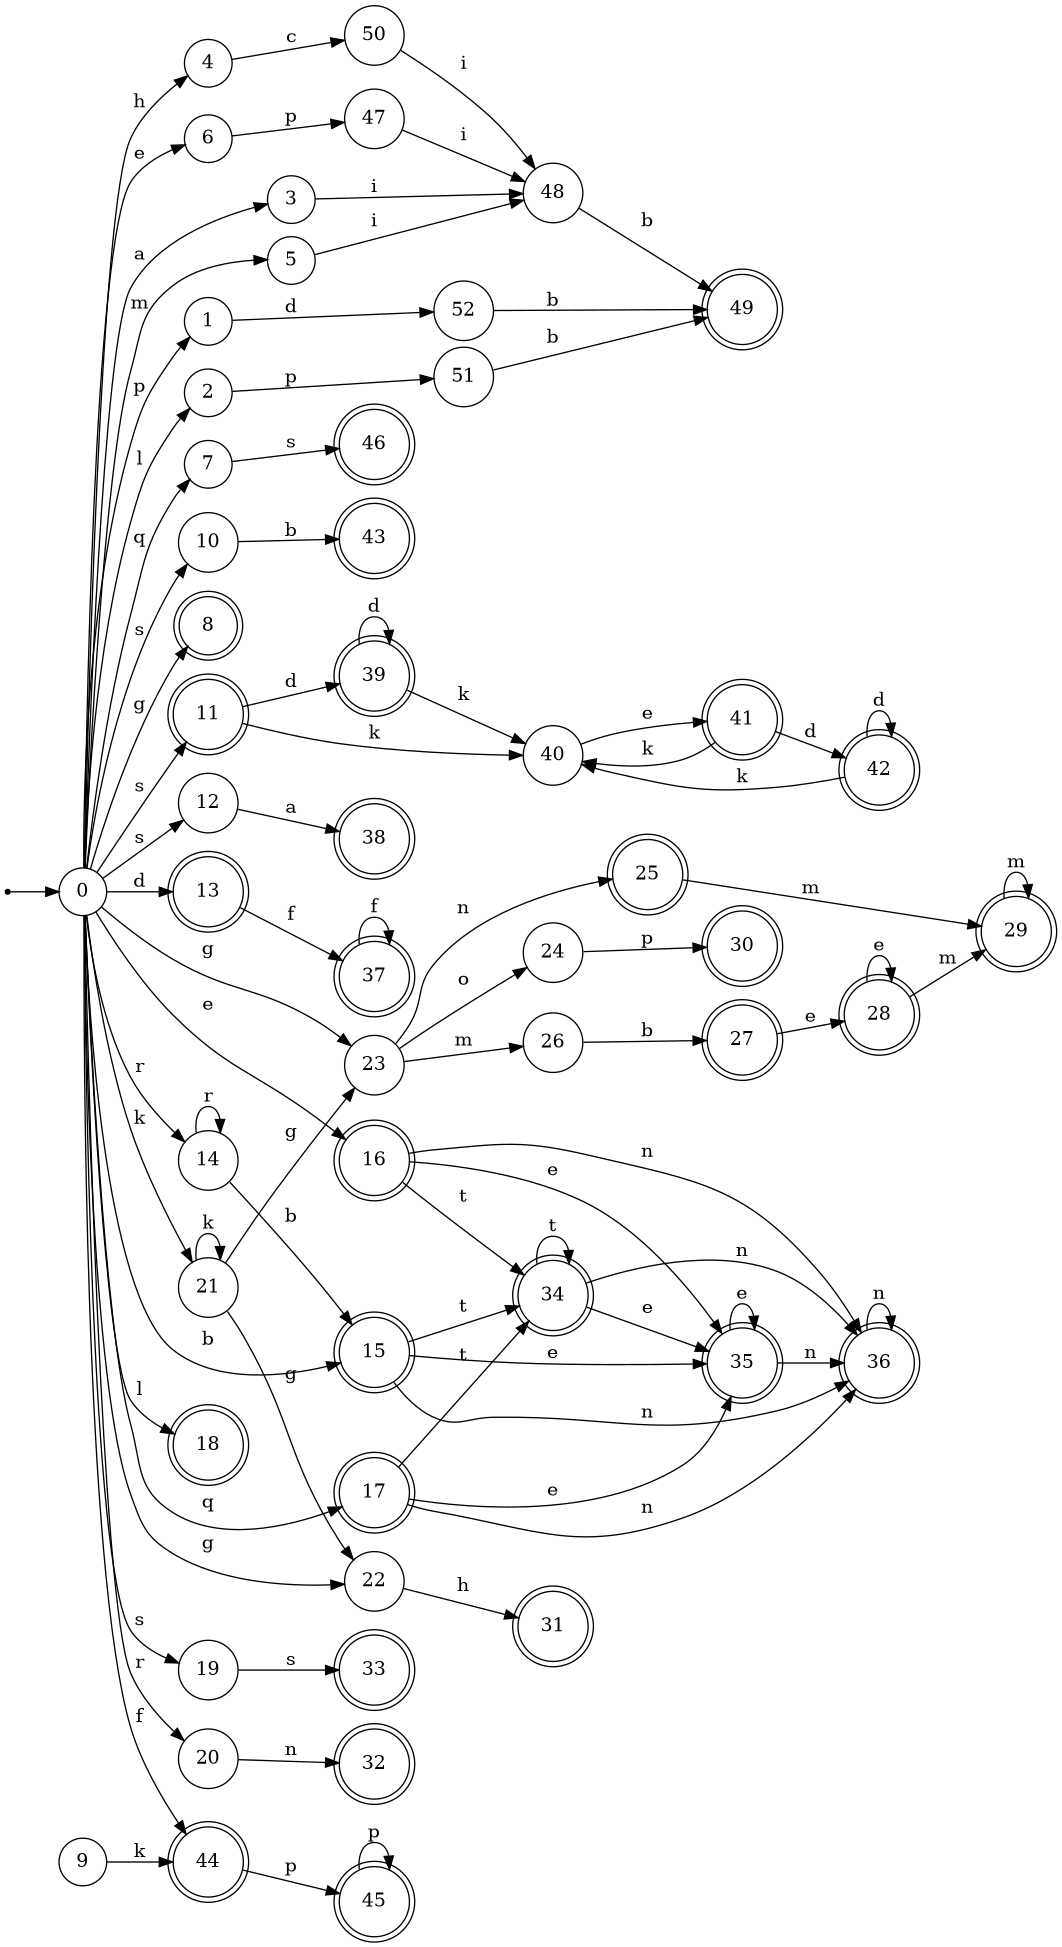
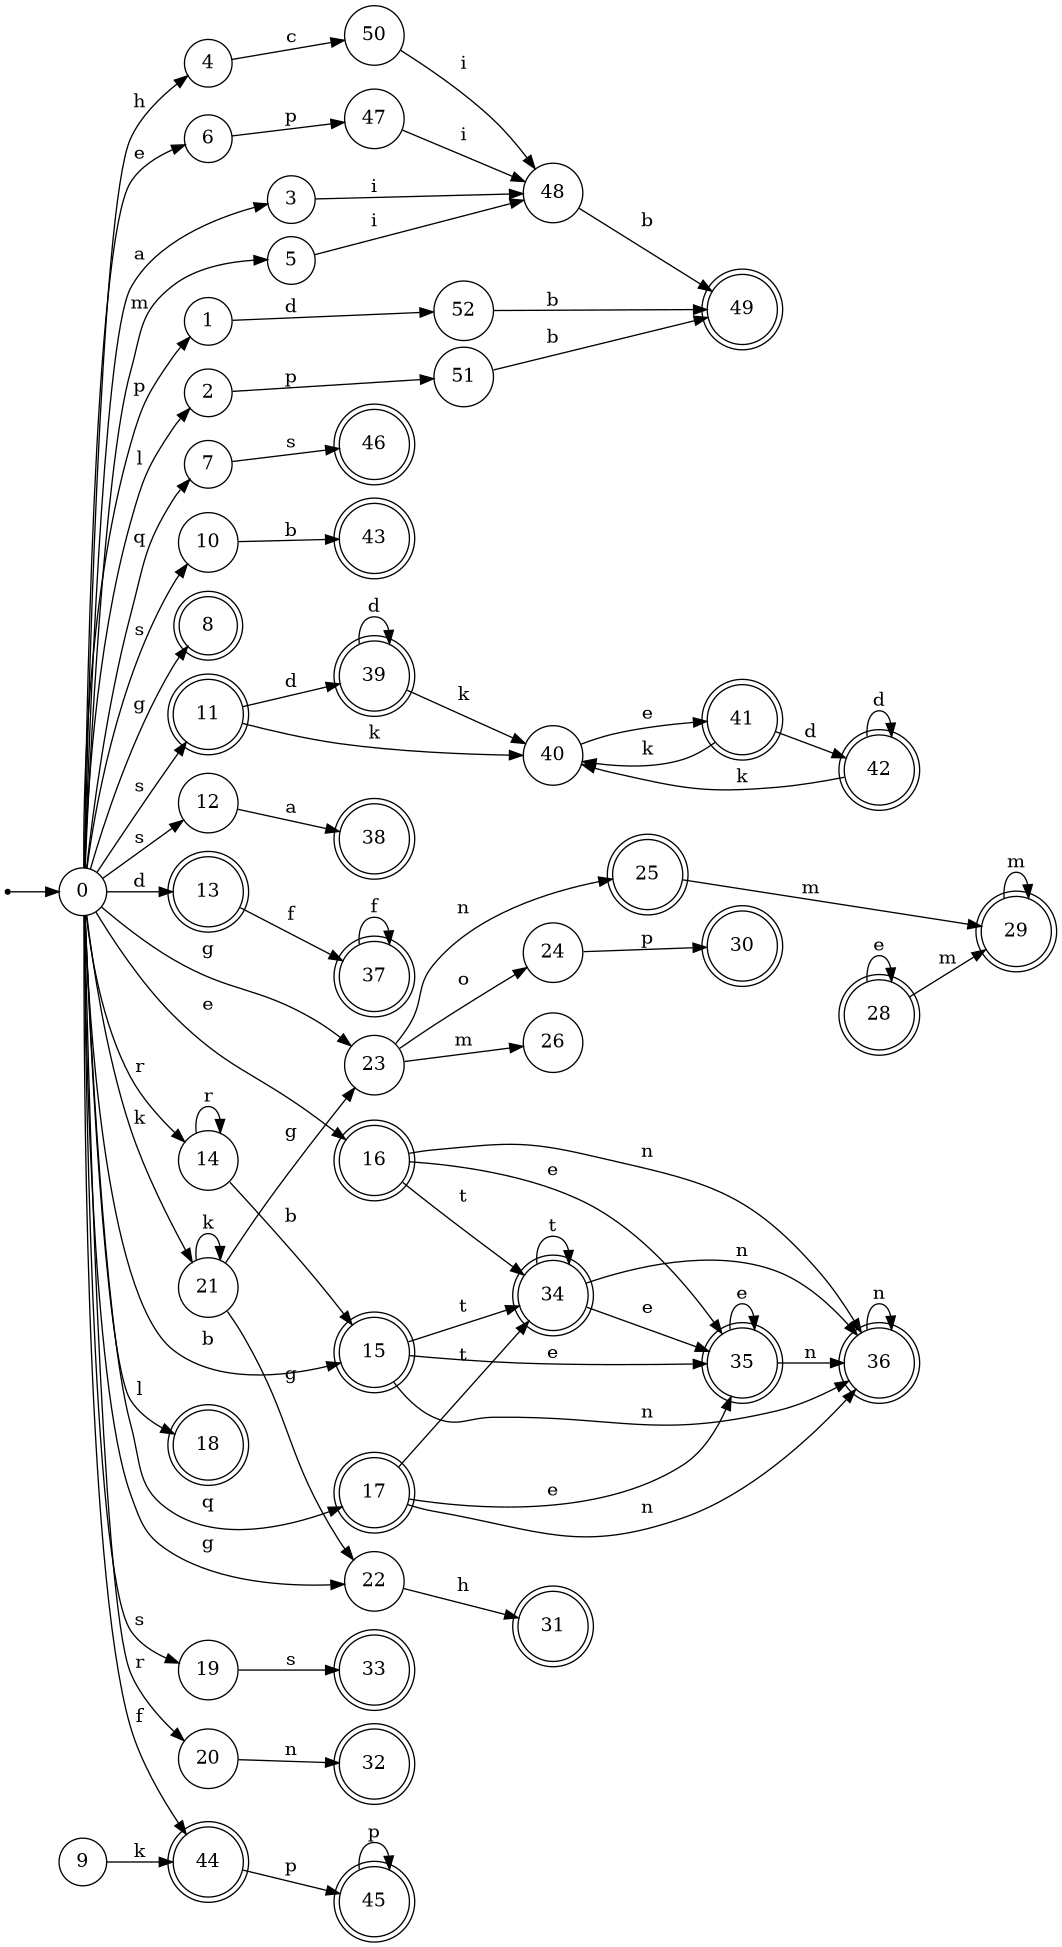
node "27": removed
